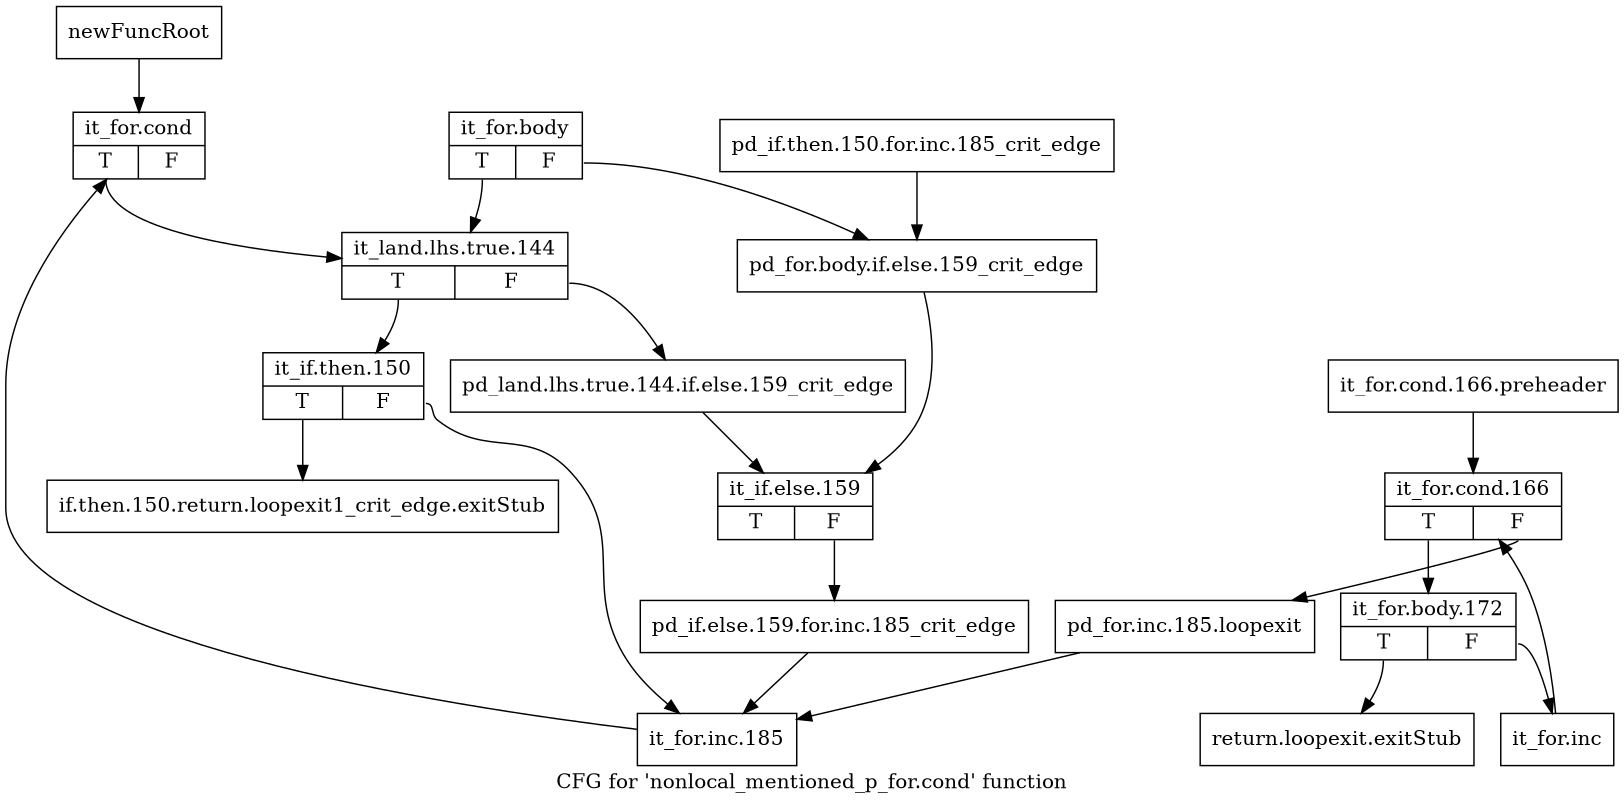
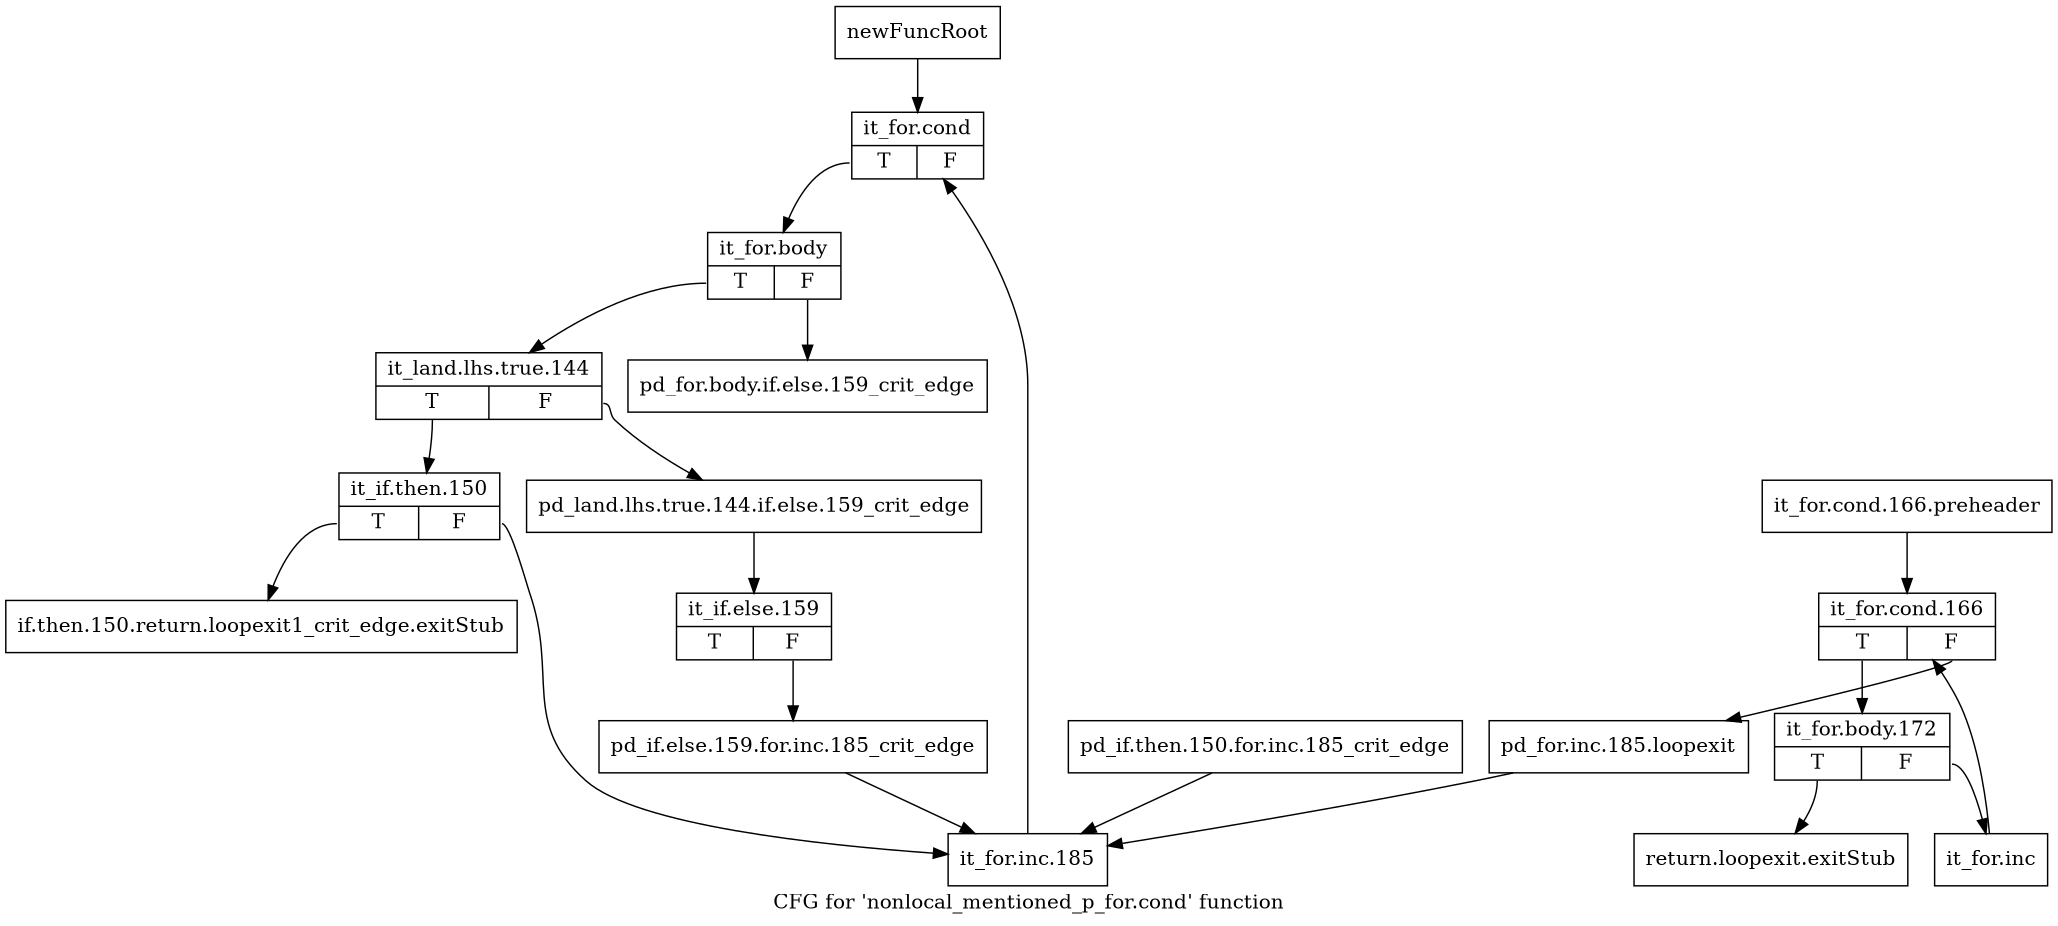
edge "pd_if.then.150.for.inc.185_crit_edge" -> "pd_for.body.if.else.159_crit_edge": now "pd_if.then.150.for.inc.185_crit_edge" -> "it_for.inc.185"
edge "it_for.cond" -> "it_land.lhs.true.144": now "it_for.cond" -> "it_for.body"
edge "pd_for.body.if.else.159_crit_edge" -> "it_if.else.159": removed
